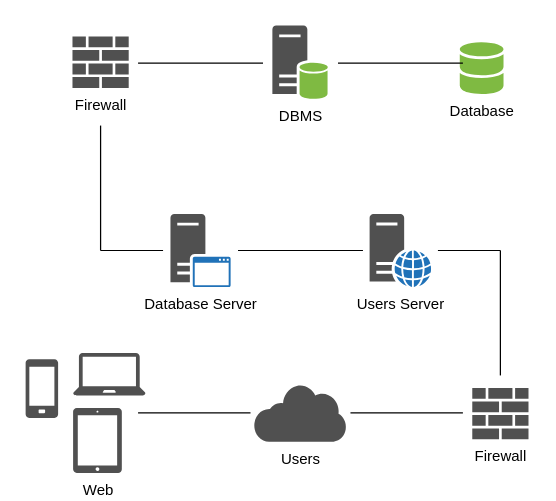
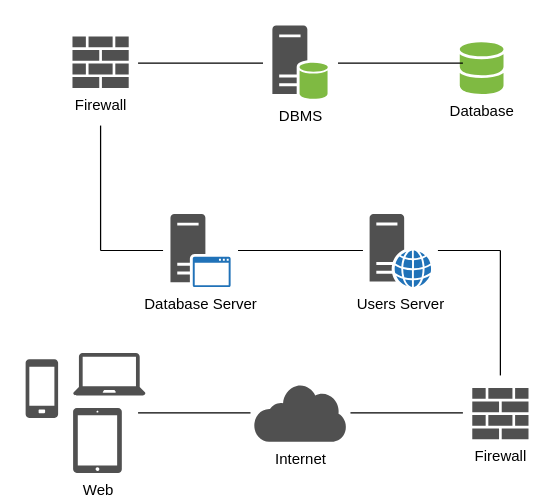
node "Users": label "Users" -> "Internet"
